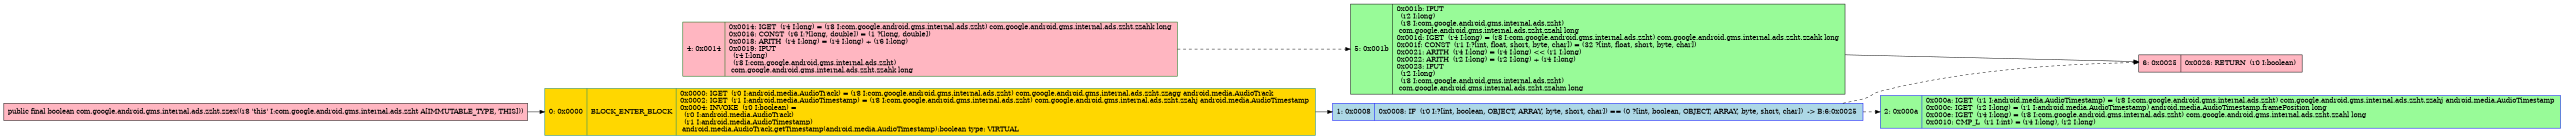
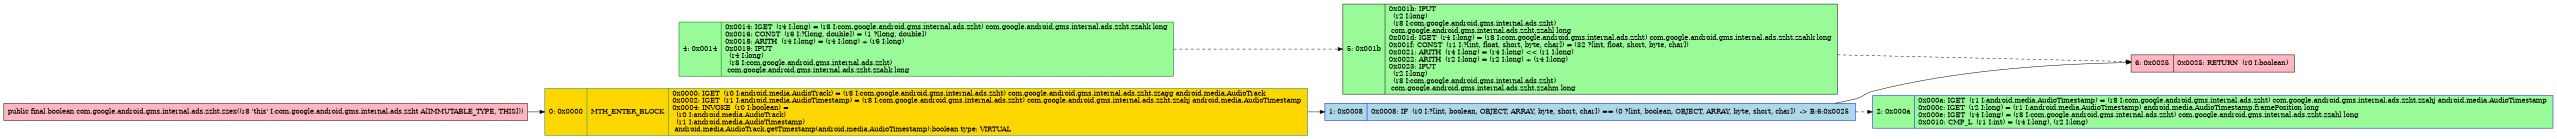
node "4: 0x0014": fillcolor lightpink -> palegreen
edge "5: 0x001b" -> "6: 0x0025": style solid -> dashed
node "6: 0x0025": text "0x0026: RETURN  (r0 I:boolean)" -> "0x0025: RETURN  (r0 I:boolean)"
edge "1: 0x0008" -> "6: 0x0025": style dashed -> solid
node "0: 0x0000": text "BLOCK_ENTER_BLOCK" -> "MTH_ENTER_BLOCK"
